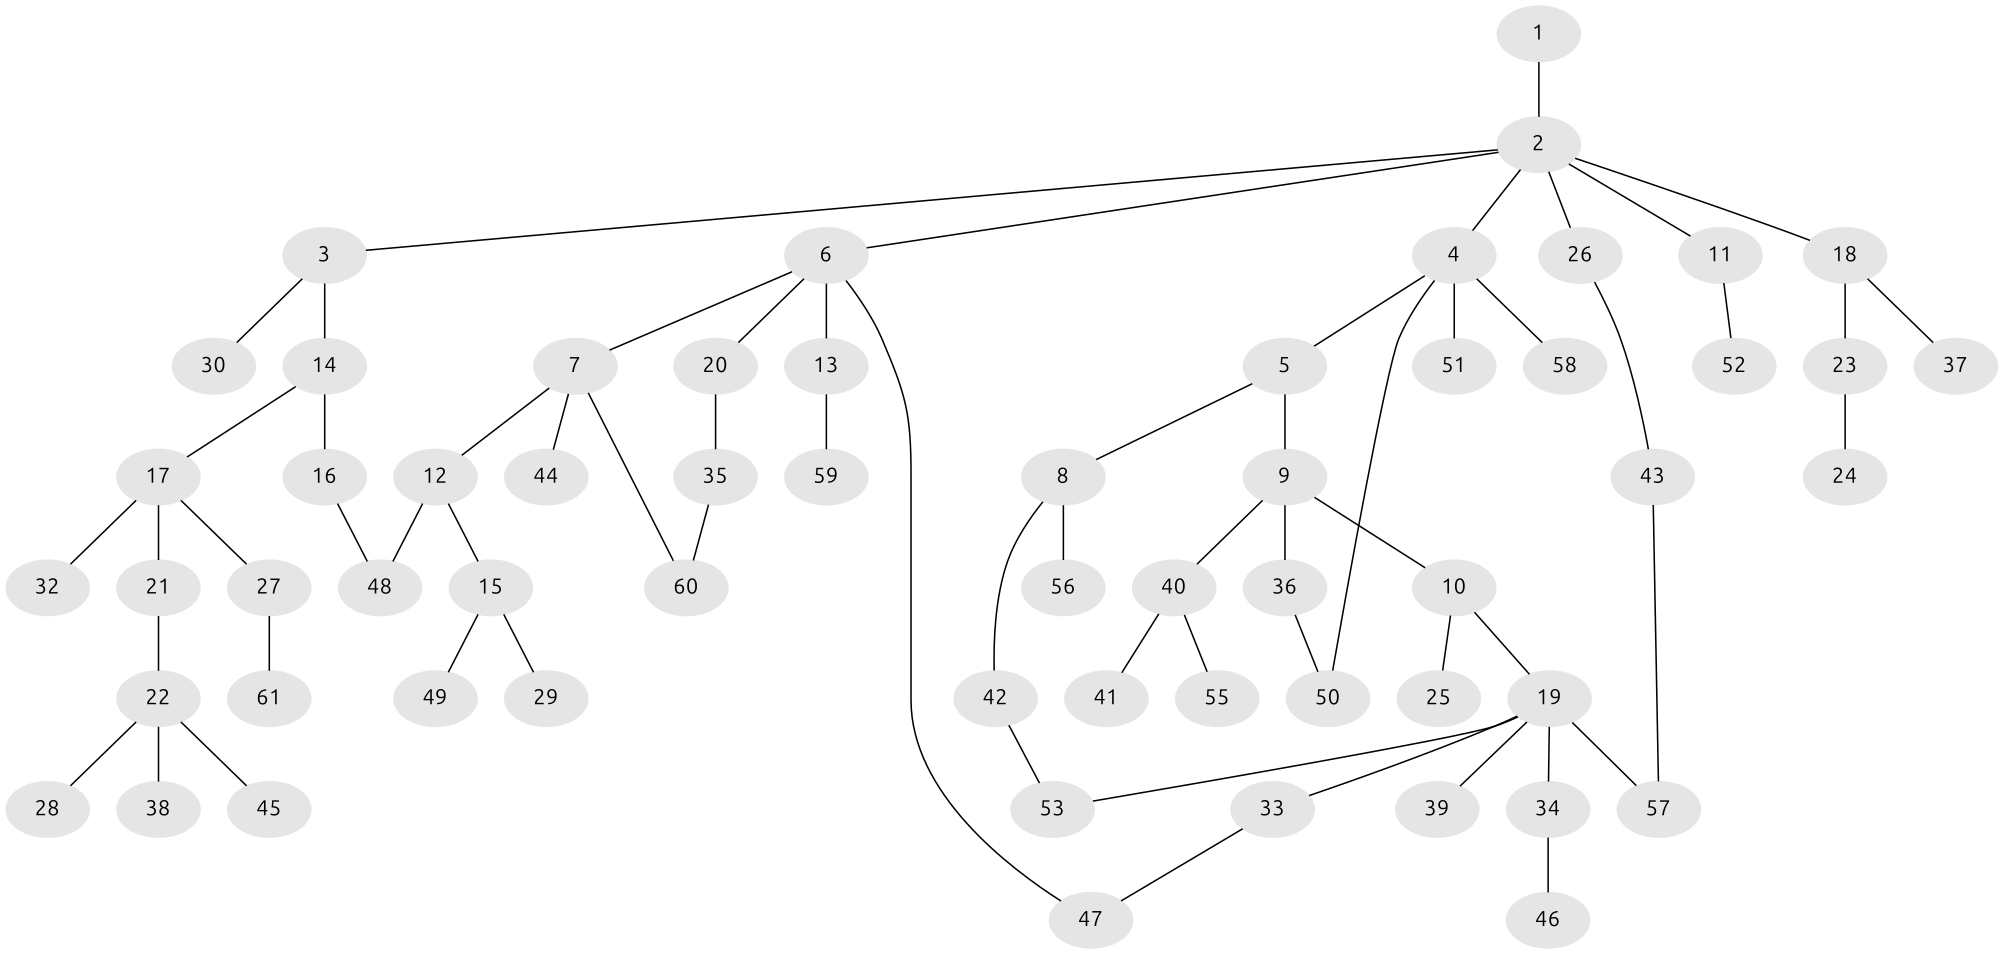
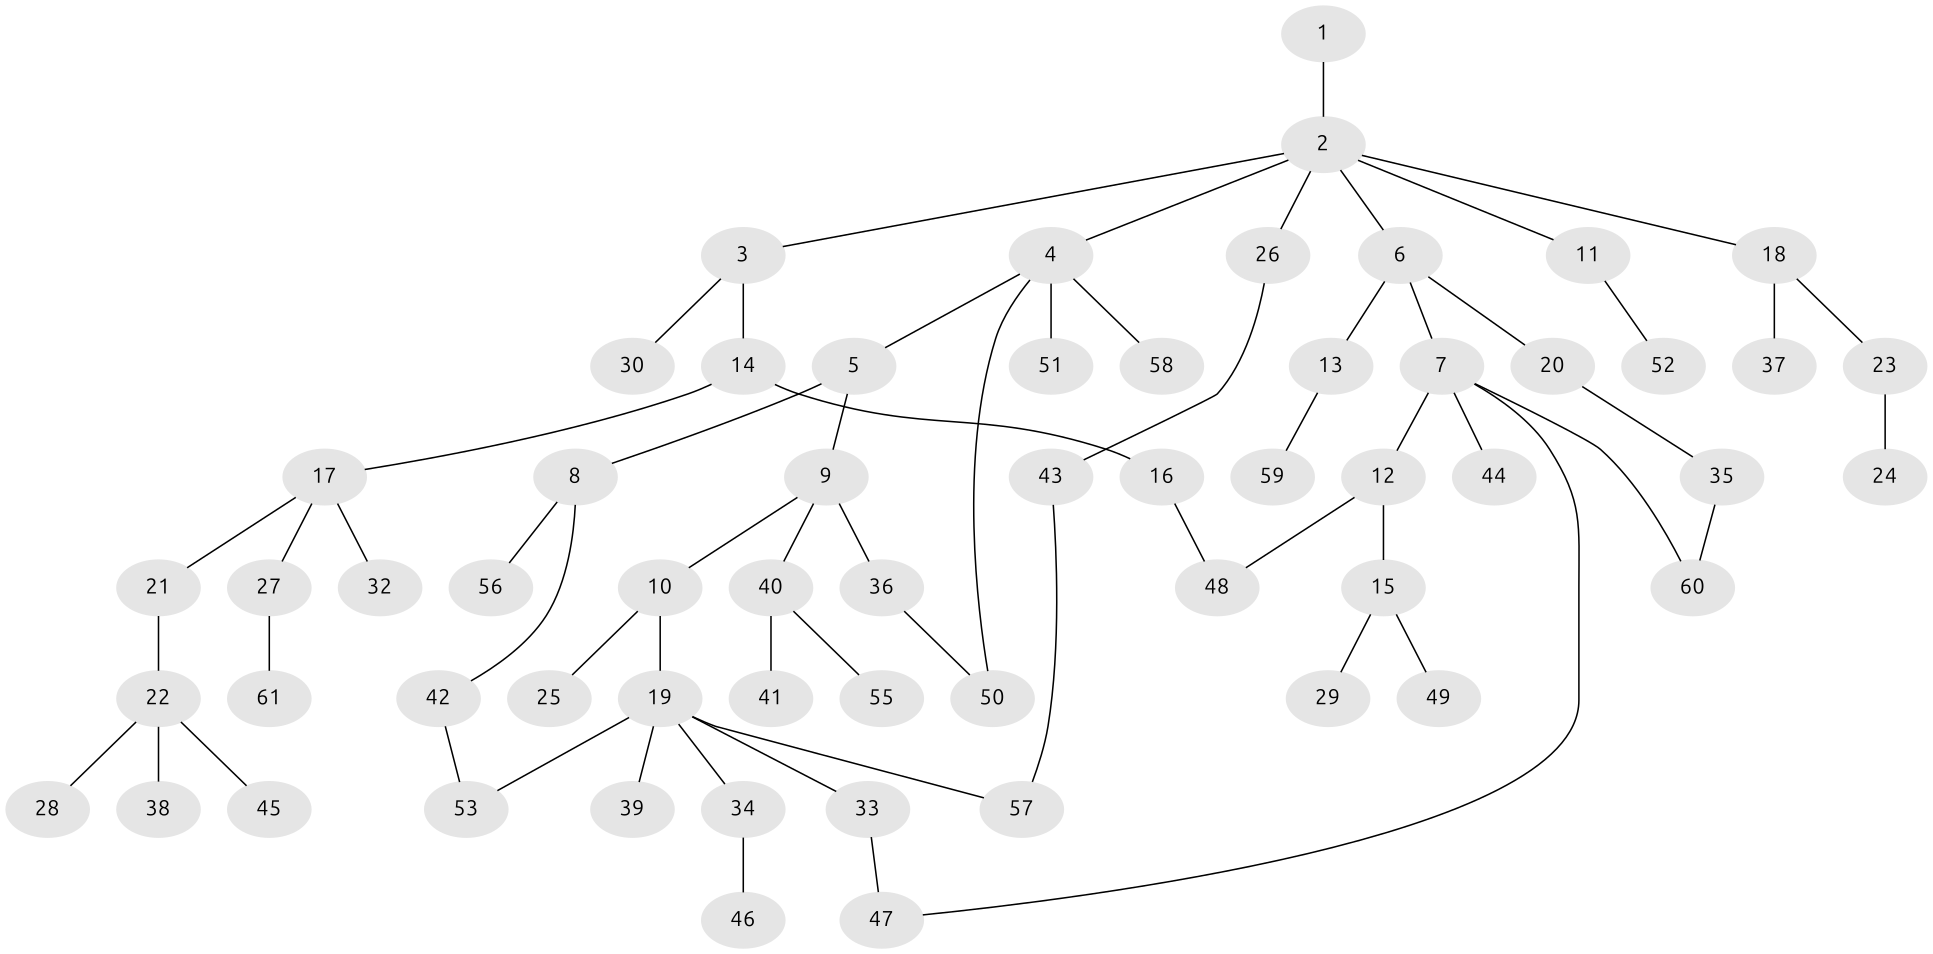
edge "6" -- "47": now "7" -- "47"
